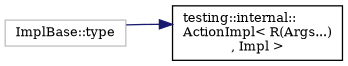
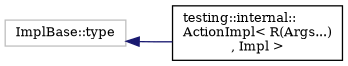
edge "ImplBase::type" -> "testing::internal:: ActionImpl< R(Args...) , Impl >": reversed
